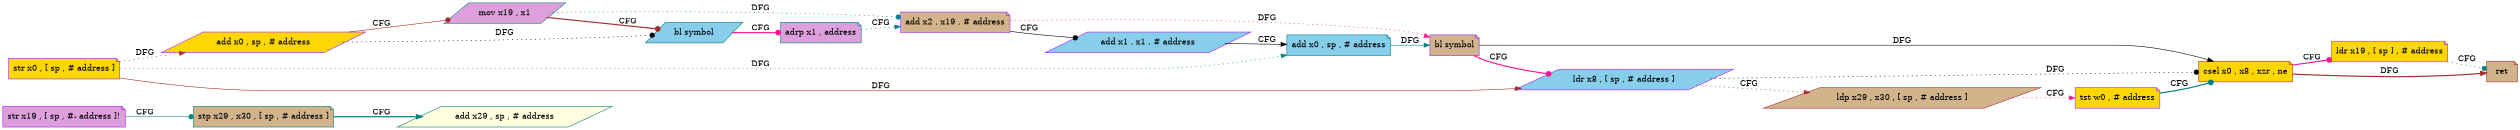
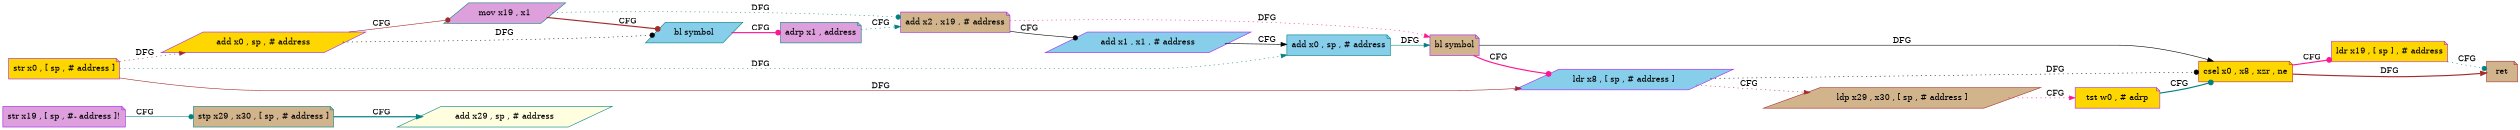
node "tst w0 , # address": label "tst w0 , # address" -> "tst w0 , # adrp"
